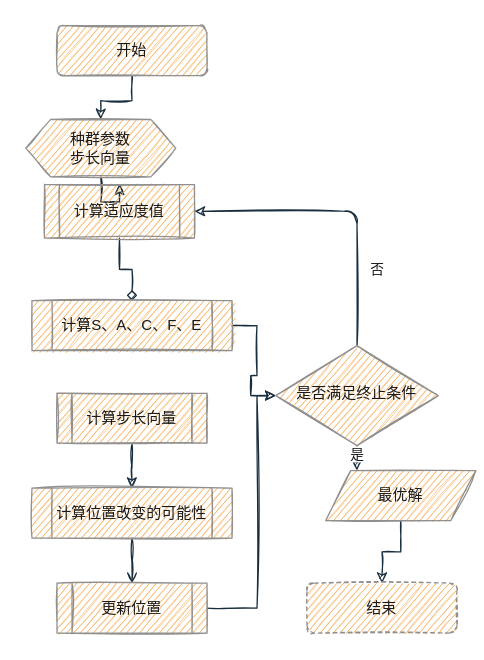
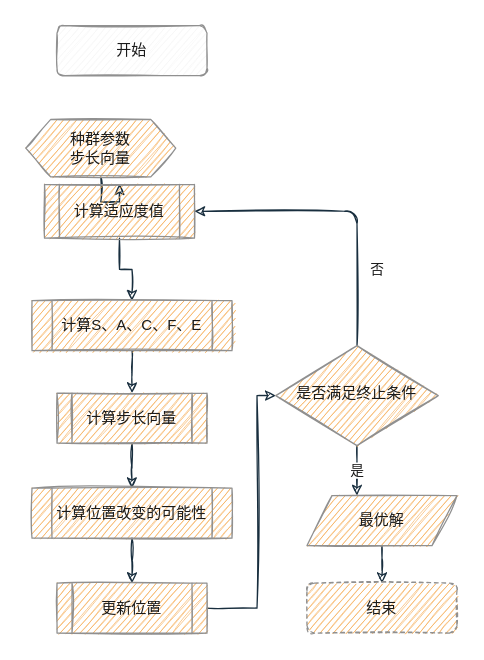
node "开始": fillcolor #f5ab50 -> #f5f5f5
edge "开始" -> "种群参数 步长向量": removed
edge "计算适应度值" -> "计算S、A、C、F、E": arrowhead diamond -> classic
edge "计算S、A、C、F、E" -> "是否满足终止条件": now "计算S、A、C、F、E" -> "计算步长向量"
node "最优解": moved (401, 496) -> (382, 521)
edge "计算位置改变的可能性" -> "更新位置": arrowhead open -> classic
